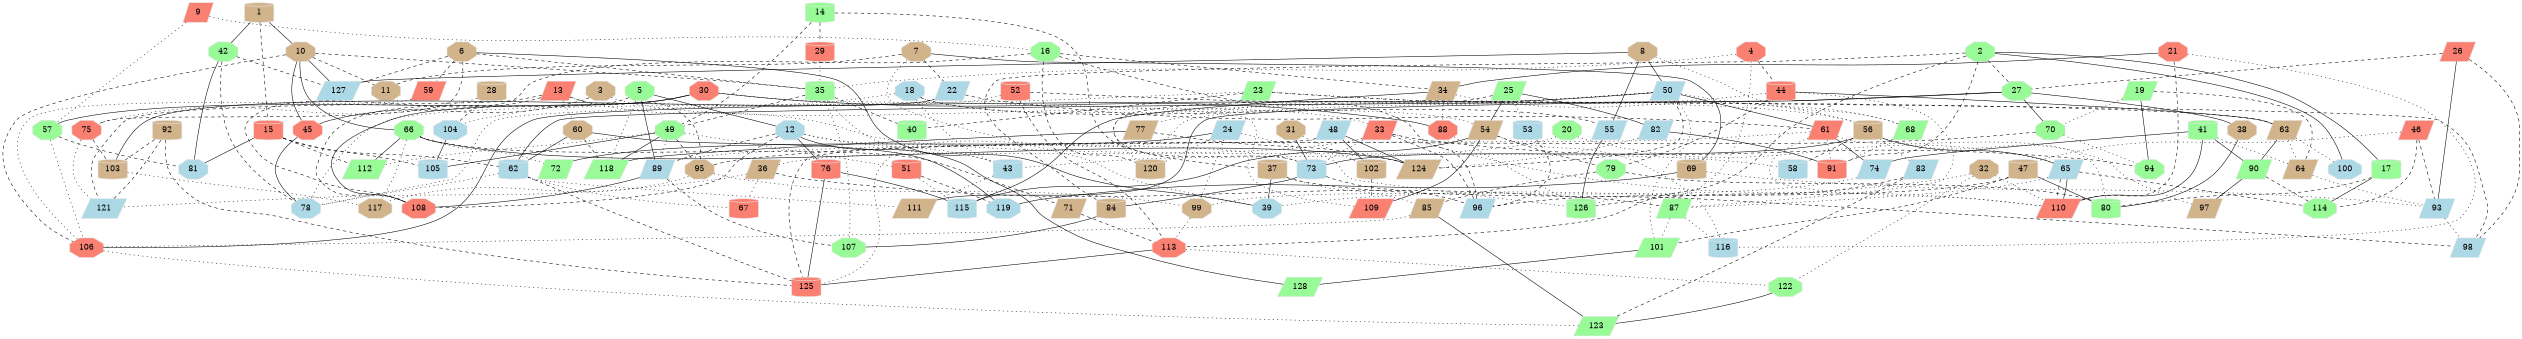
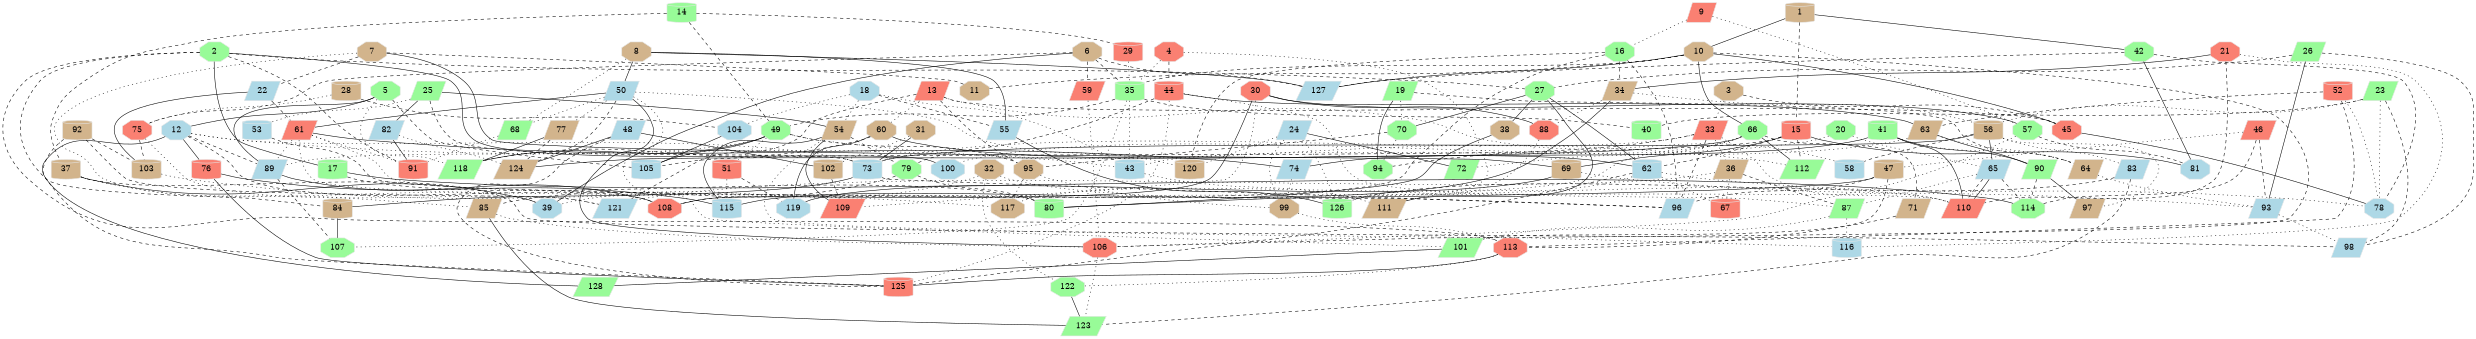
node "26": fillcolor salmon -> palegreen
edge "5" -- "108": now "5" -- "105"
edge "15" -- "69": added
